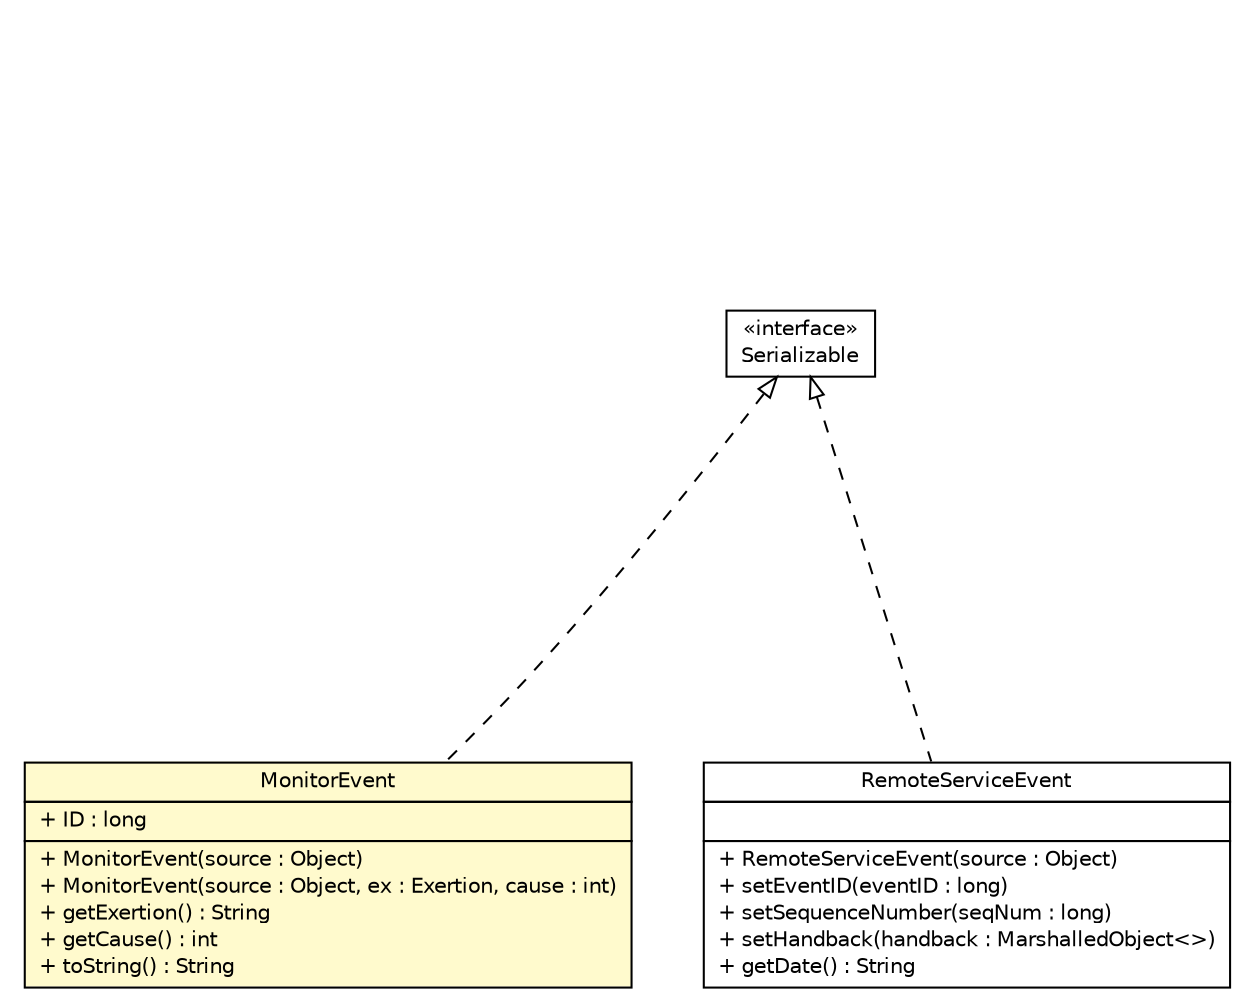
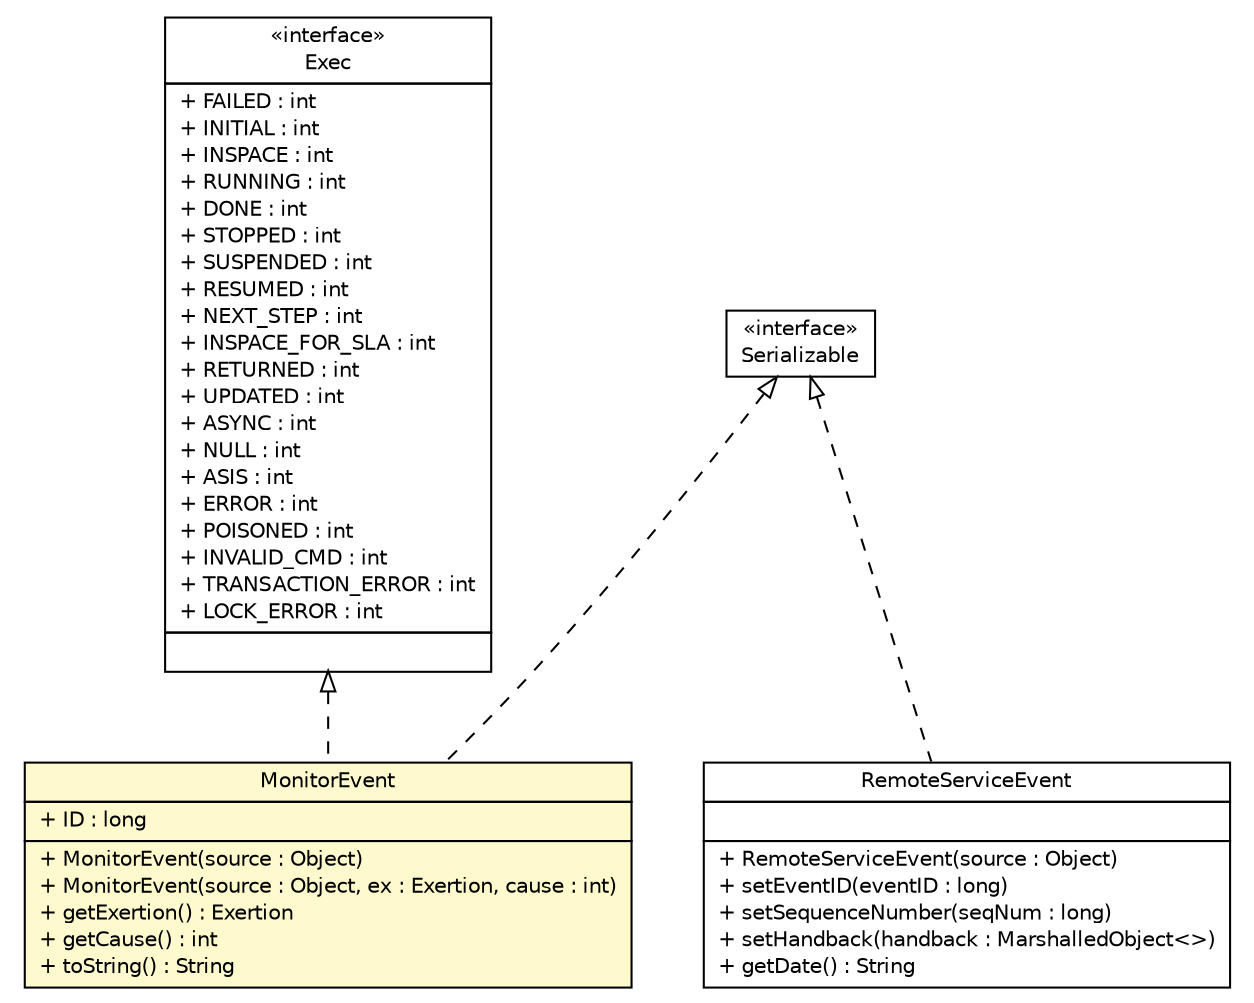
node "Exec": added
node "MonitorEvent": text "+ getExertion() : String" -> "+ getExertion() : Exertion"
